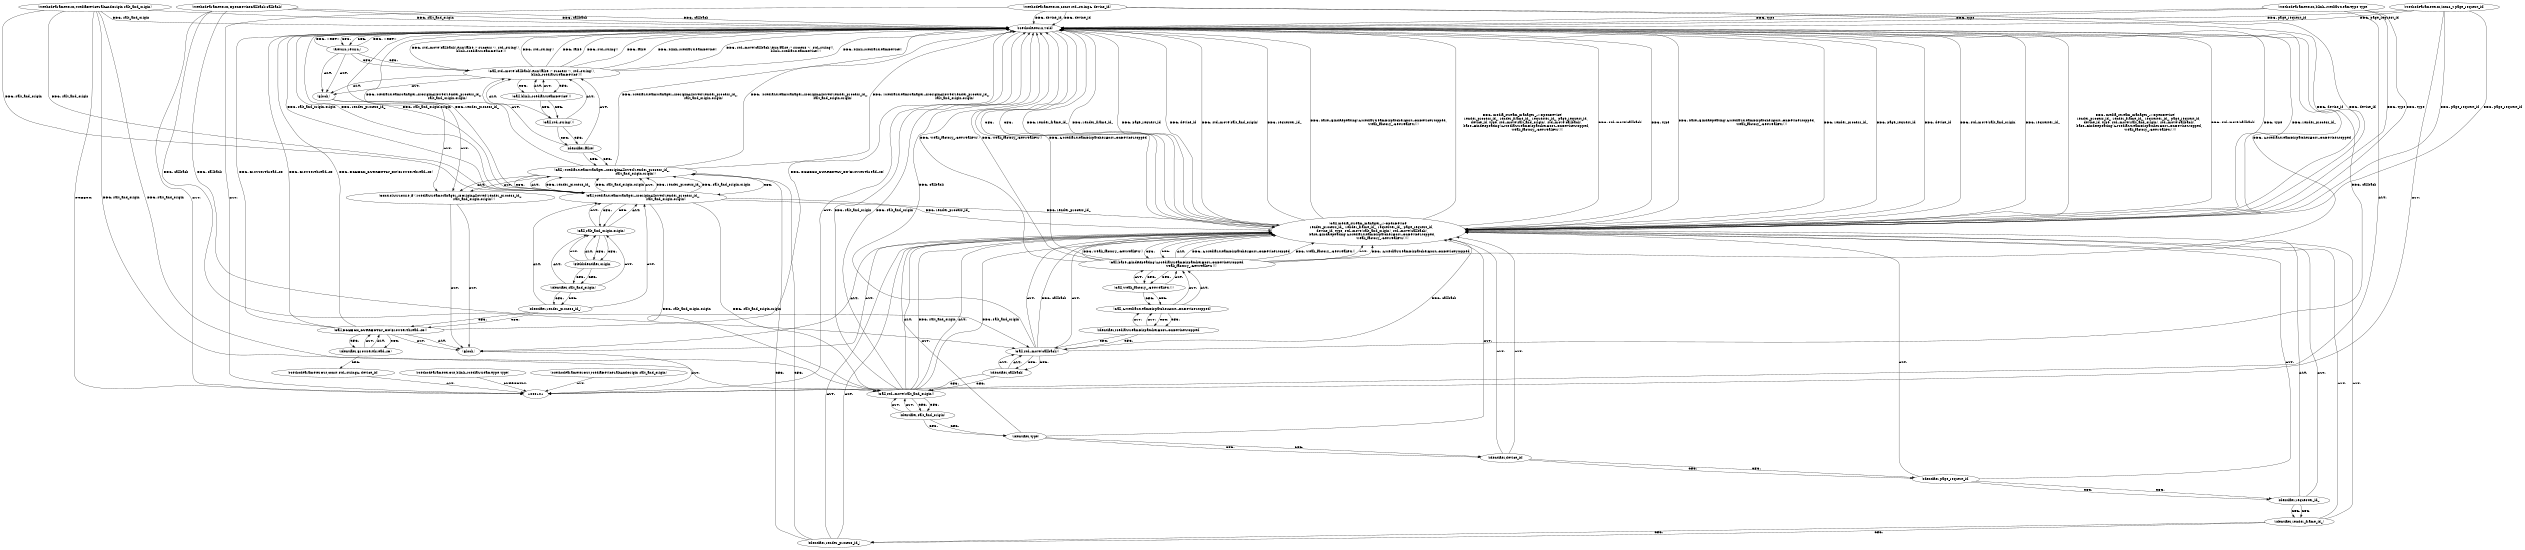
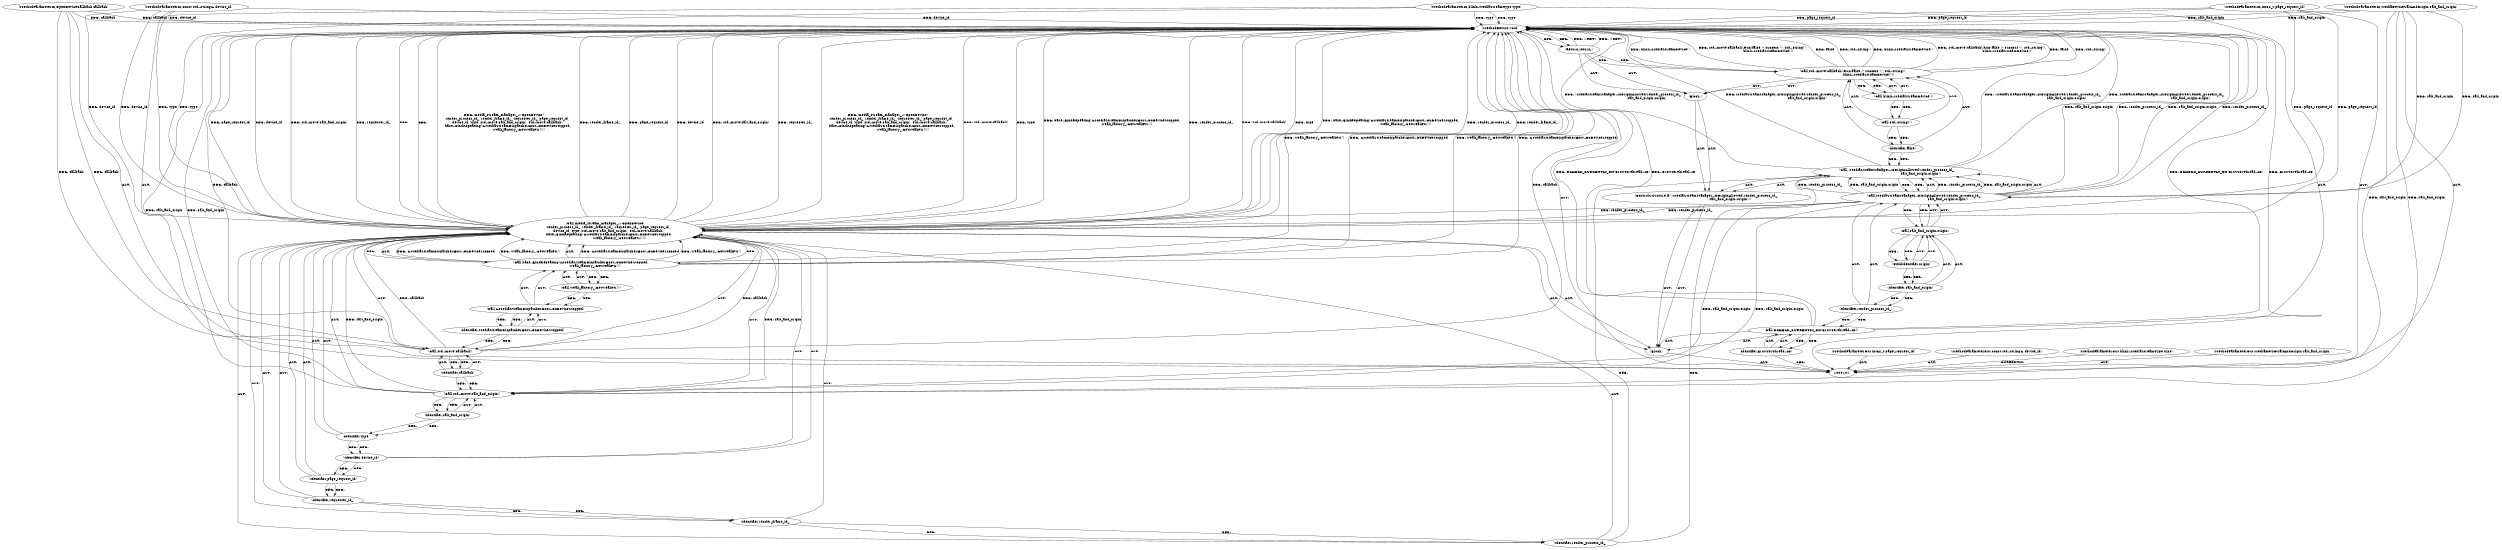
edge "(MethodParameterIn,MediaDeviceSaltAndOrigin salt_and_origin)" -> "1000101": label "DCHECK: " -> "AST: "
node "(MethodParameterOut,int32_t page_request_id)": added
edge "(Identifier,BrowserThread::IO)" -> "(MethodParameterOut,const std::string& device_id)": now "(Identifier,BrowserThread::IO)" -> "1000101"
